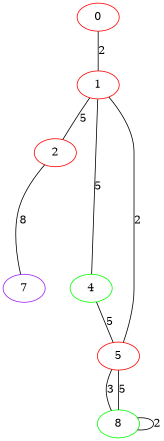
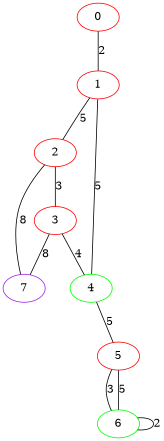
edge "1" -- "5": removed, label "2"
node "3": added
node "8": label "8" -> "6"
